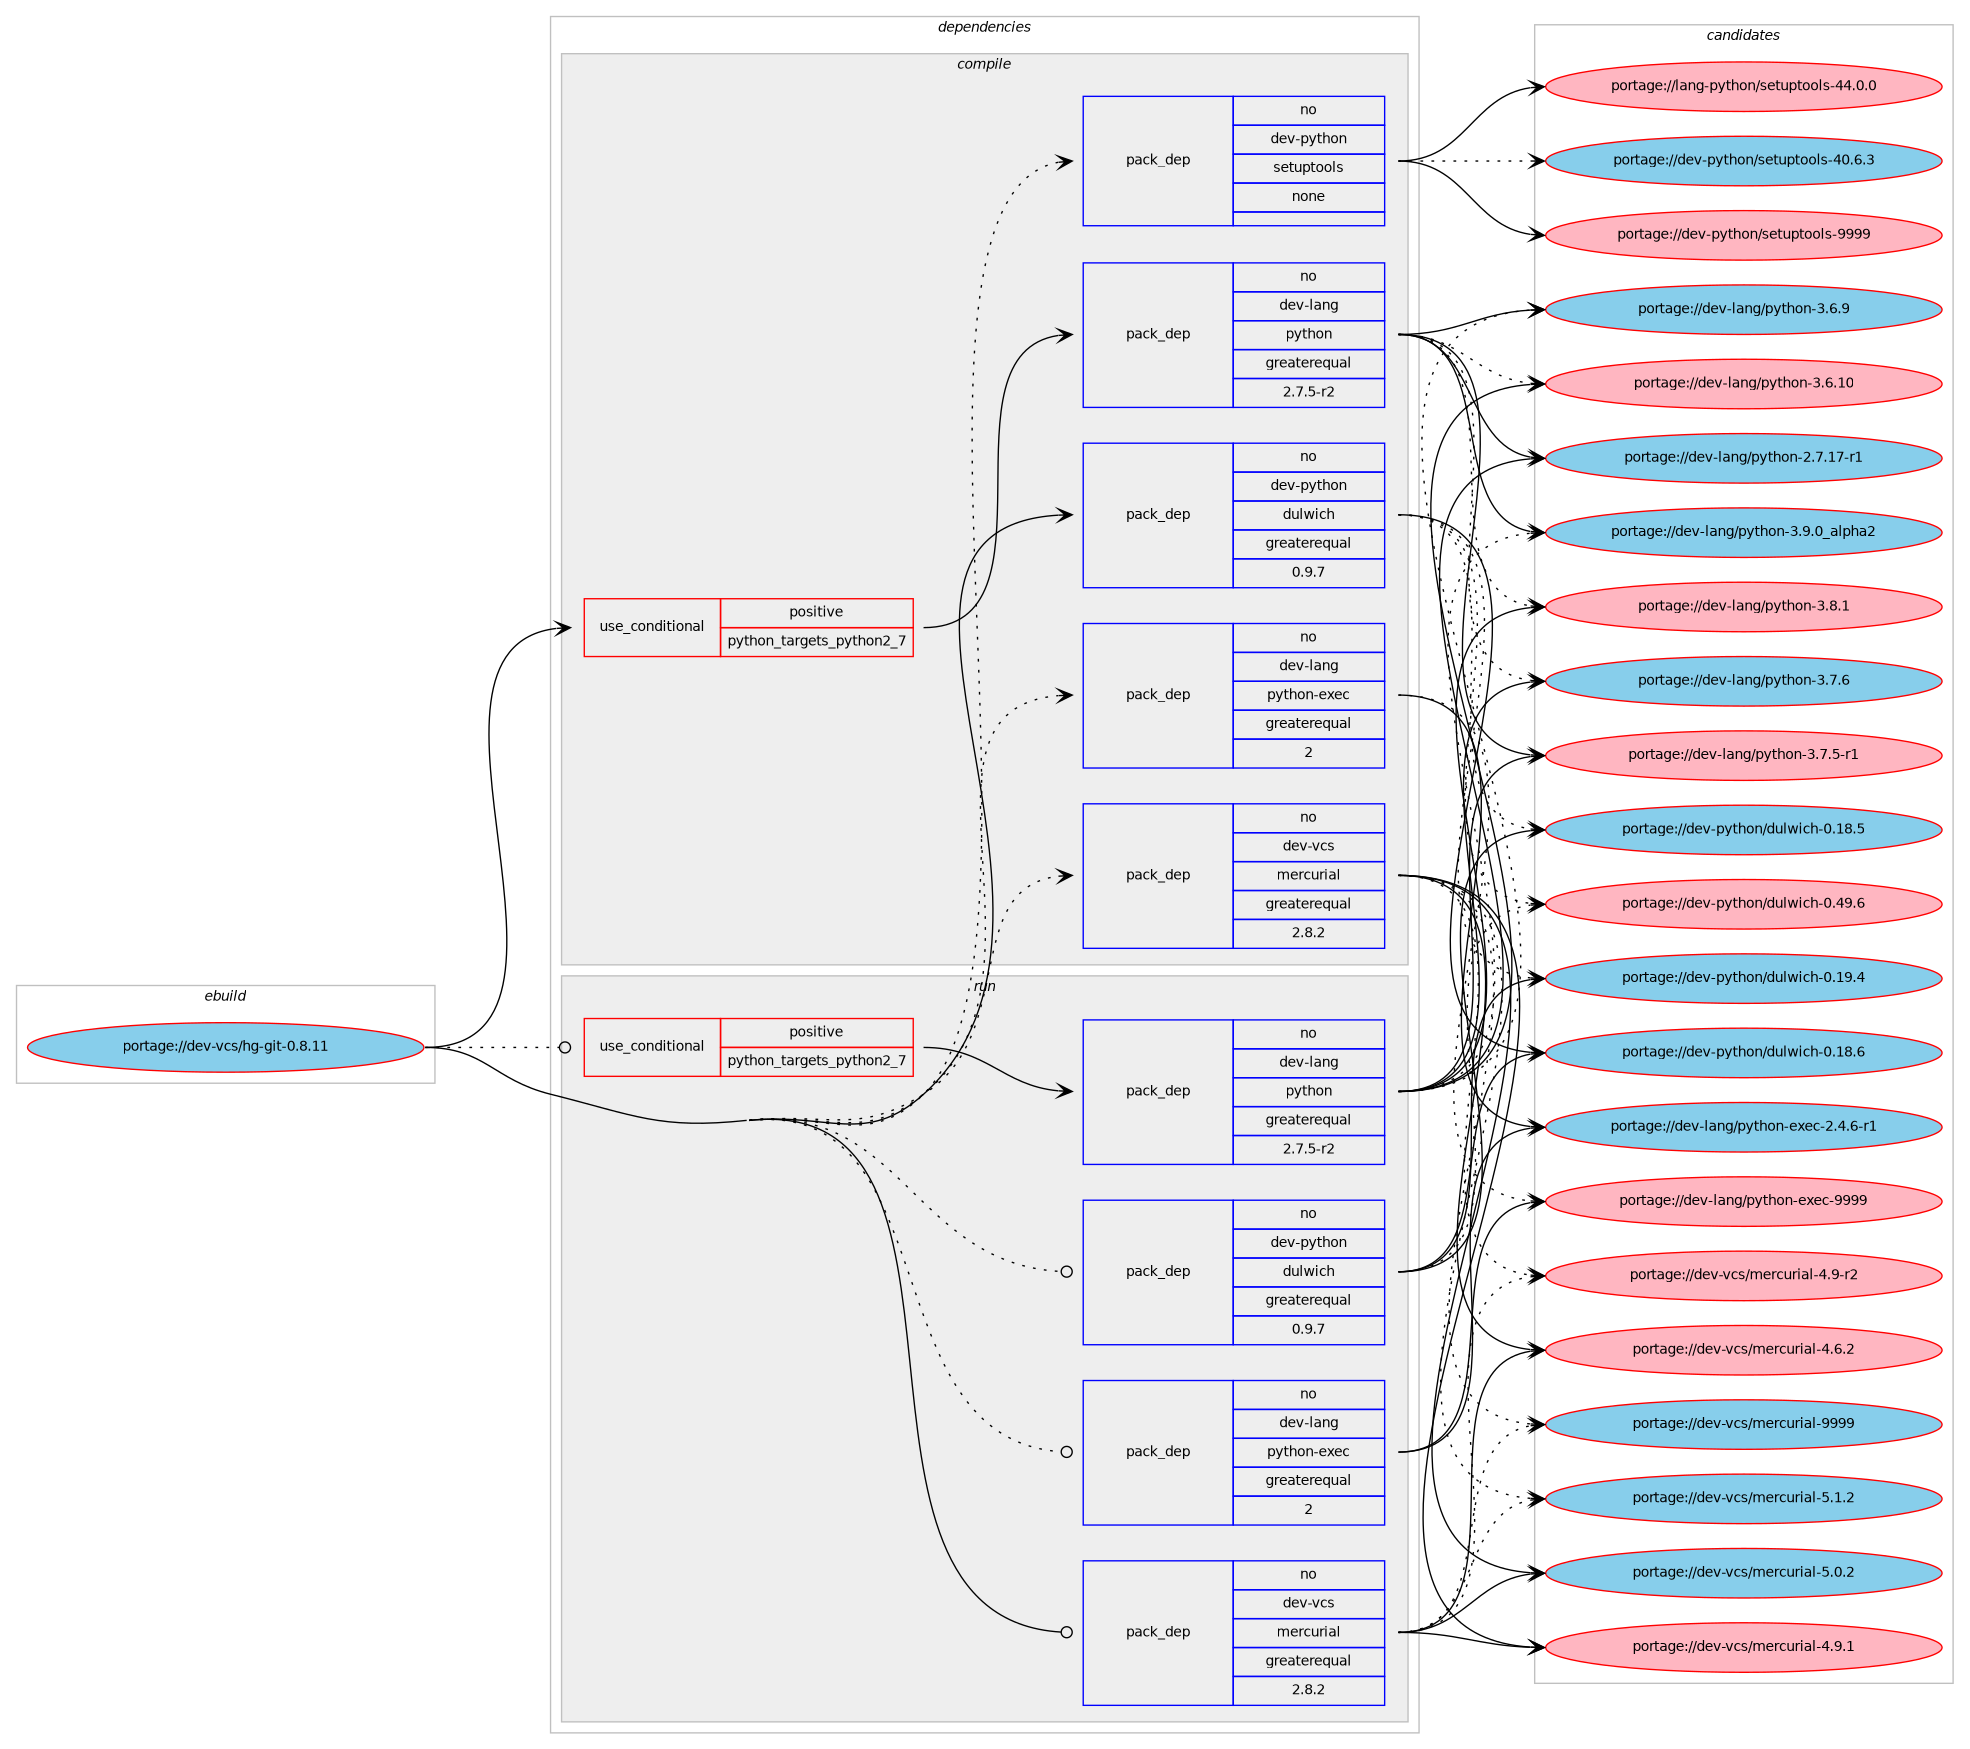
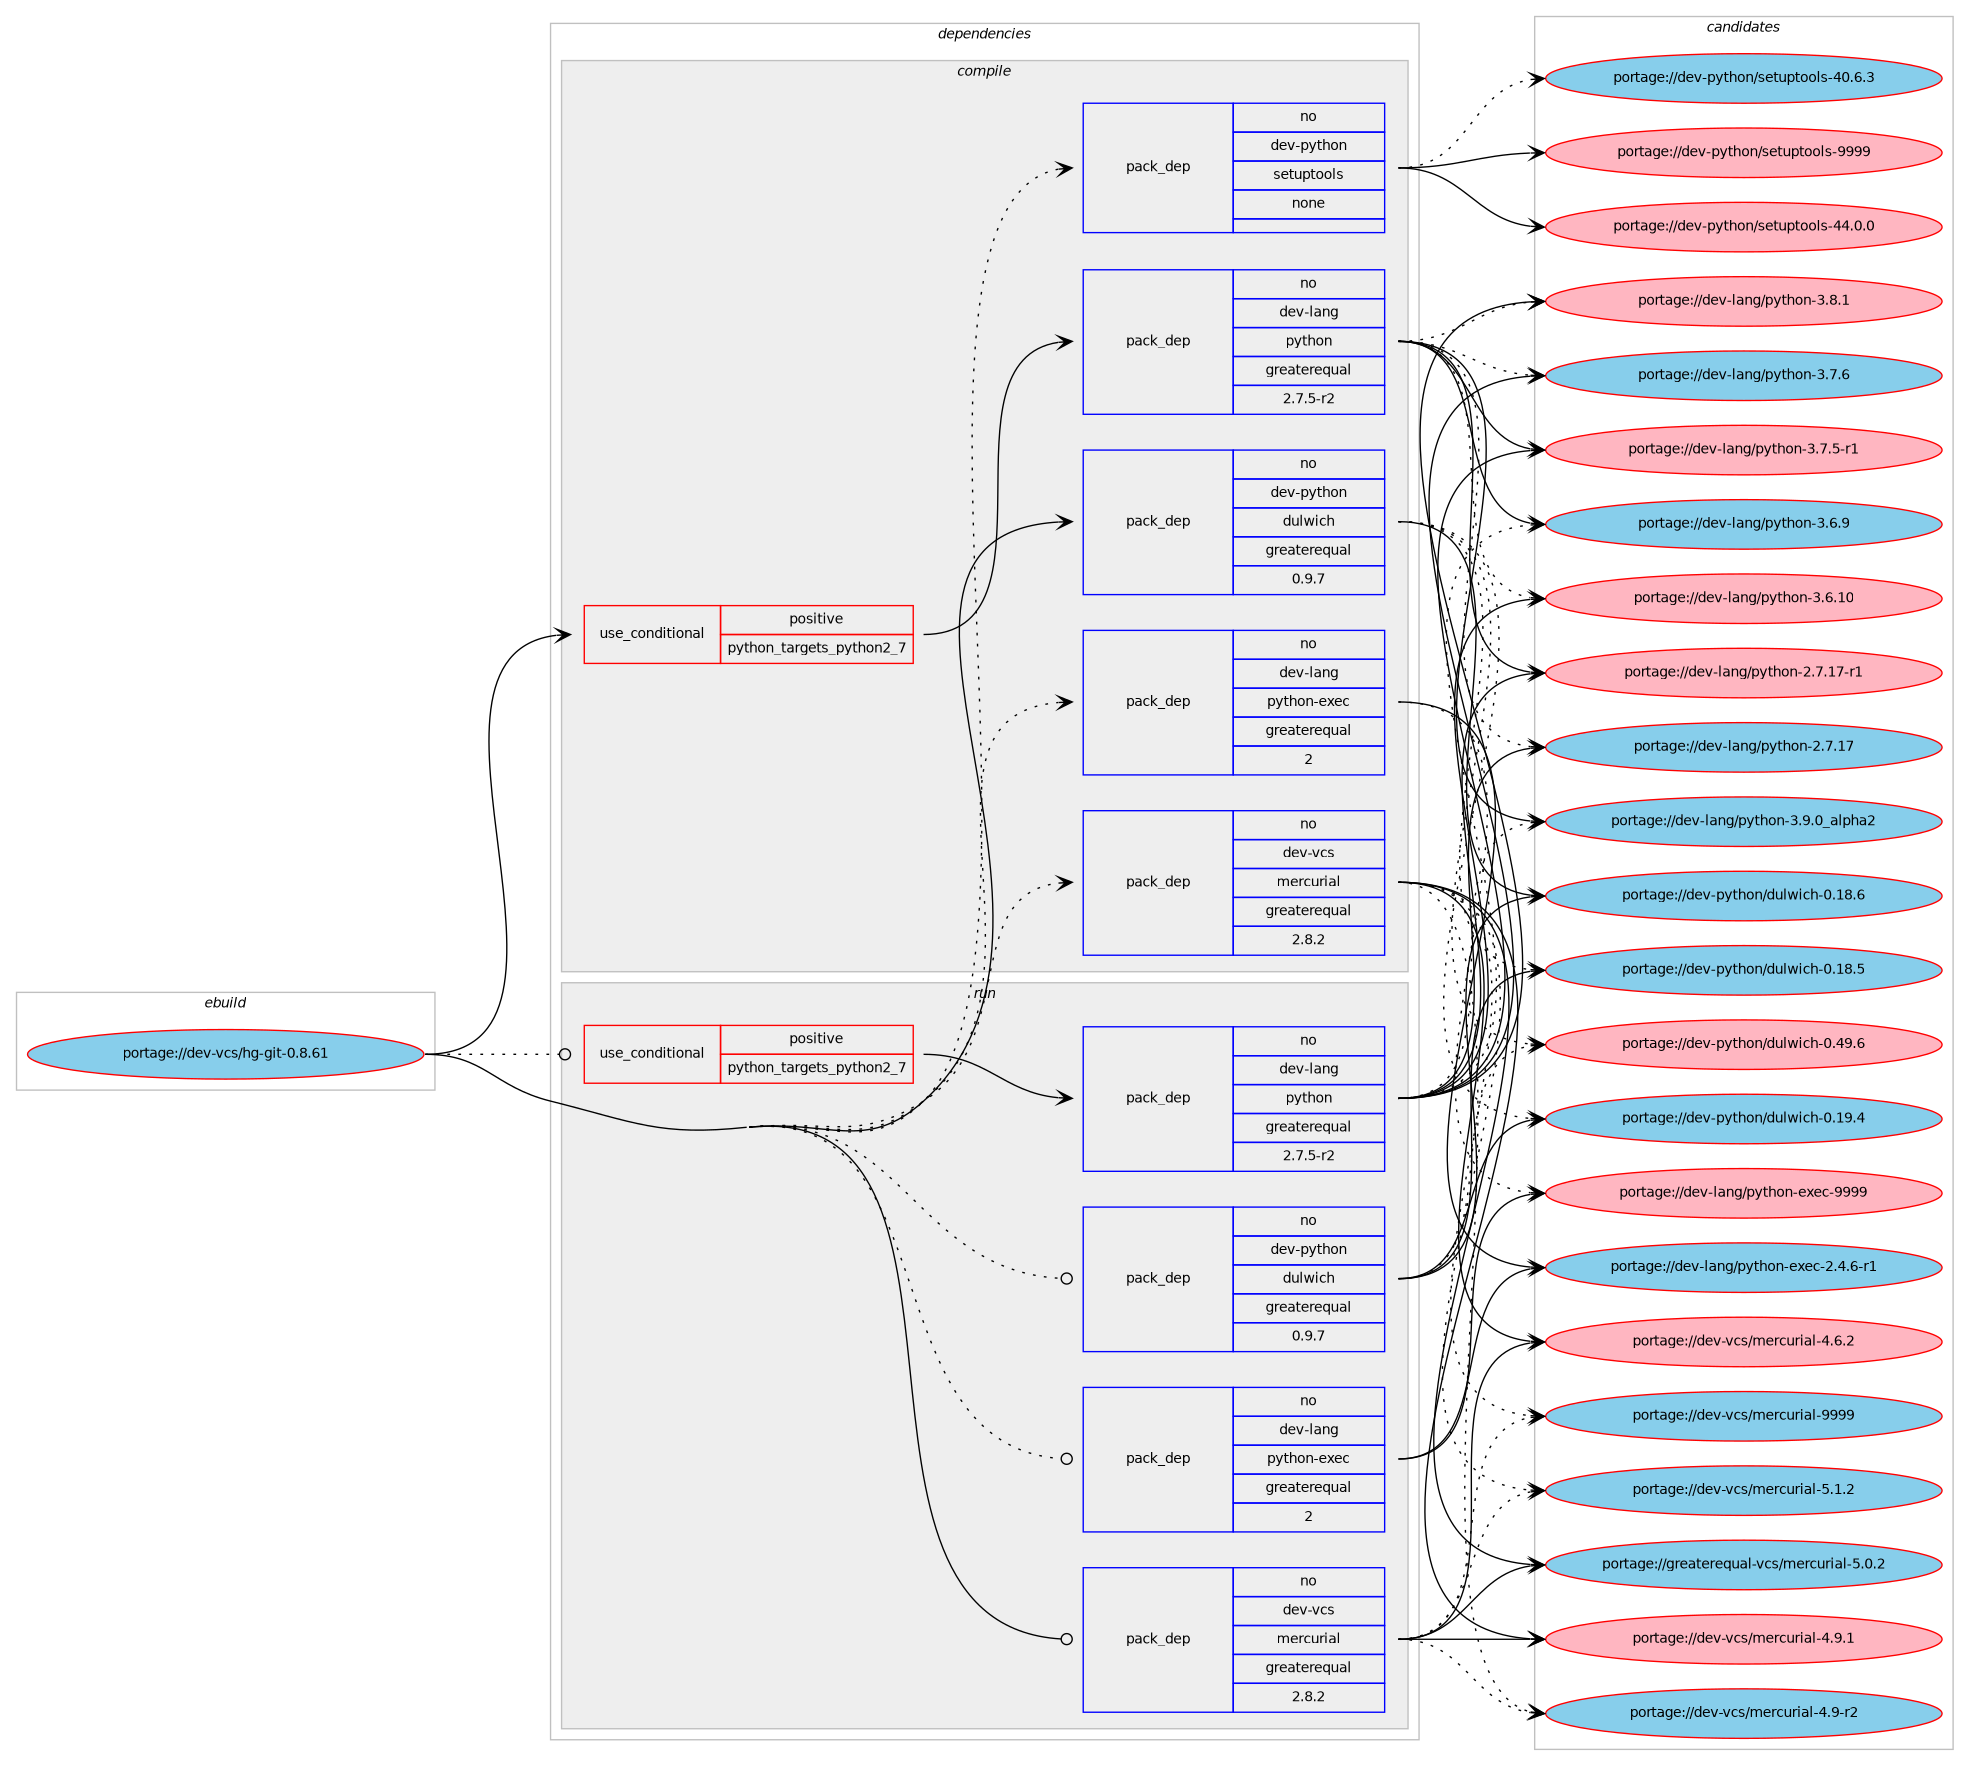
node "portage://lang-python/setuptools-44.0.0": label "portage://lang-python/setuptools-44.0.0" -> "portage://dev-python/setuptools-44.0.0"
node "portage://dev-lang/python-2.7.17-r1": fillcolor skyblue -> lightpink
node "portage://dev-lang/python-2.7.17": added
node "portage://dev-vcs/hg-git-0.8.11": label "portage://dev-vcs/hg-git-0.8.11" -> "portage://dev-vcs/hg-git-0.8.61"
node "portage://dev-vcs/mercurial-4.9-r2": fillcolor lightpink -> skyblue
node "portage://dev-vcs/mercurial-5.0.2": label "portage://dev-vcs/mercurial-5.0.2" -> "portage://greaterequal-vcs/mercurial-5.0.2"
